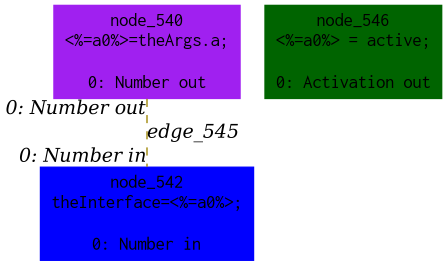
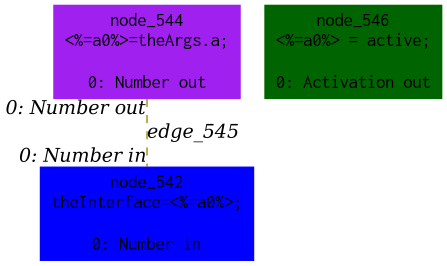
node "node_540 <%=a0%>=theArgs.a; 0: Number out": label "node_540 <%=a0%>=theArgs.a; 0: Number out" -> "node_544 <%=a0%>=theArgs.a; 0: Number out"
